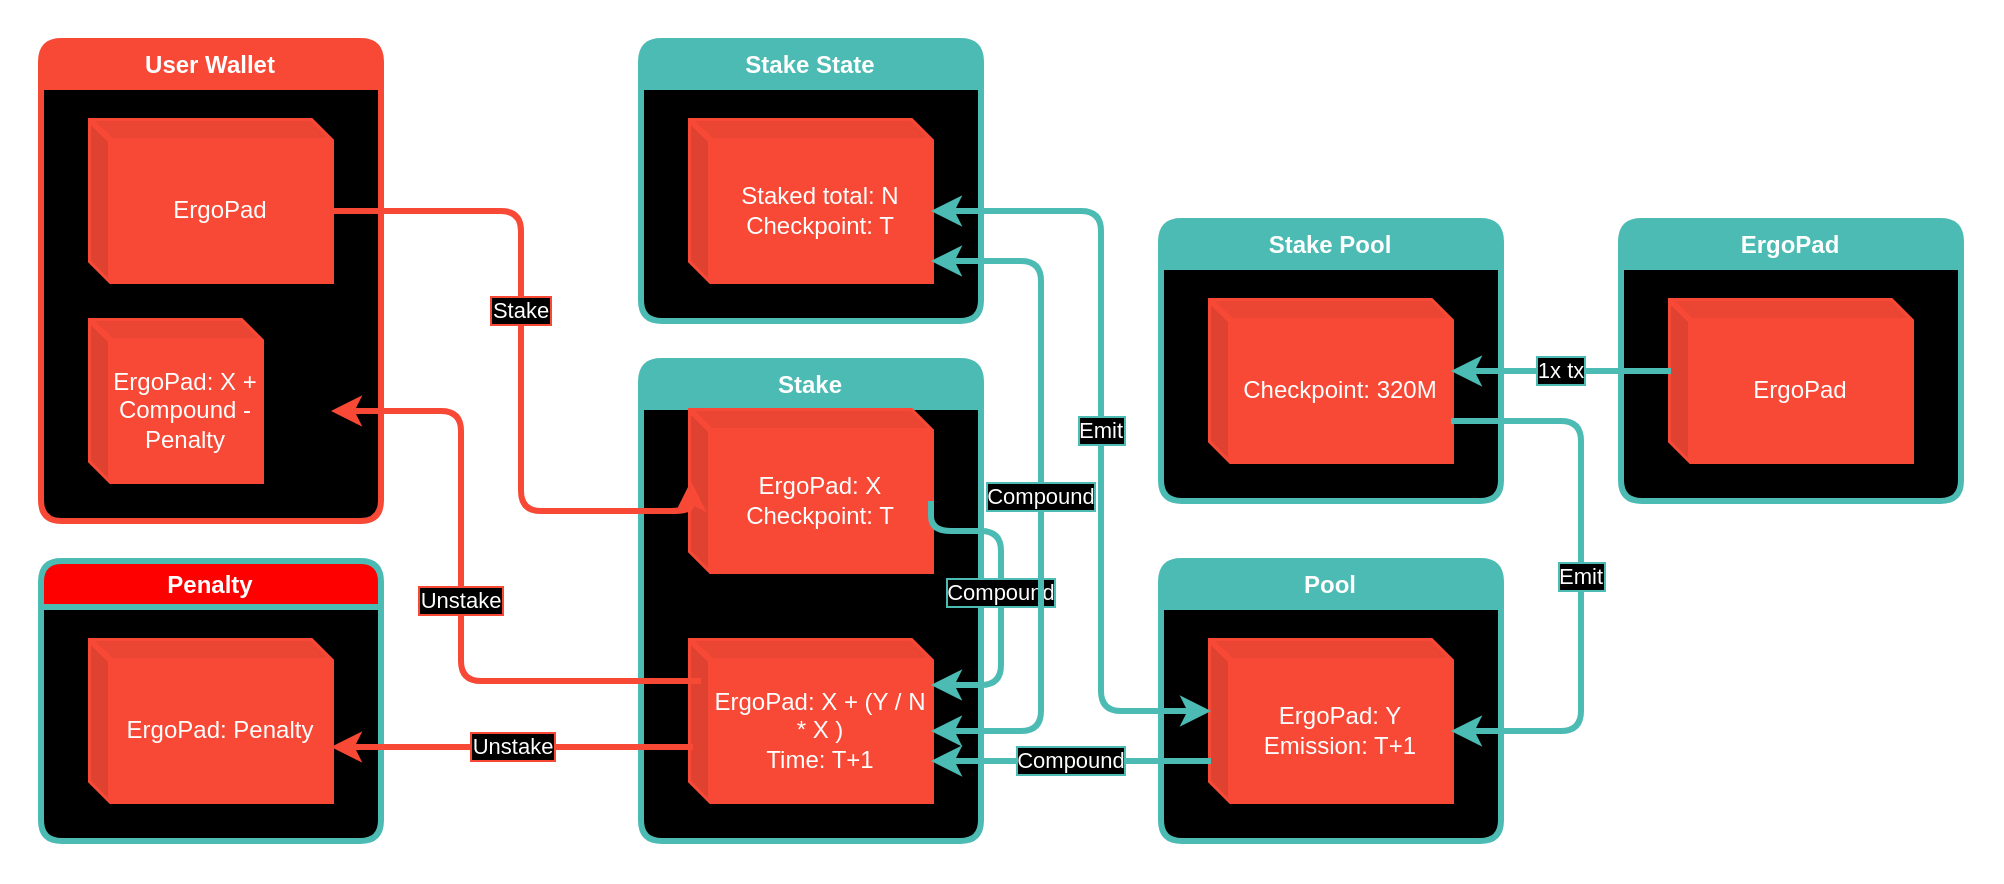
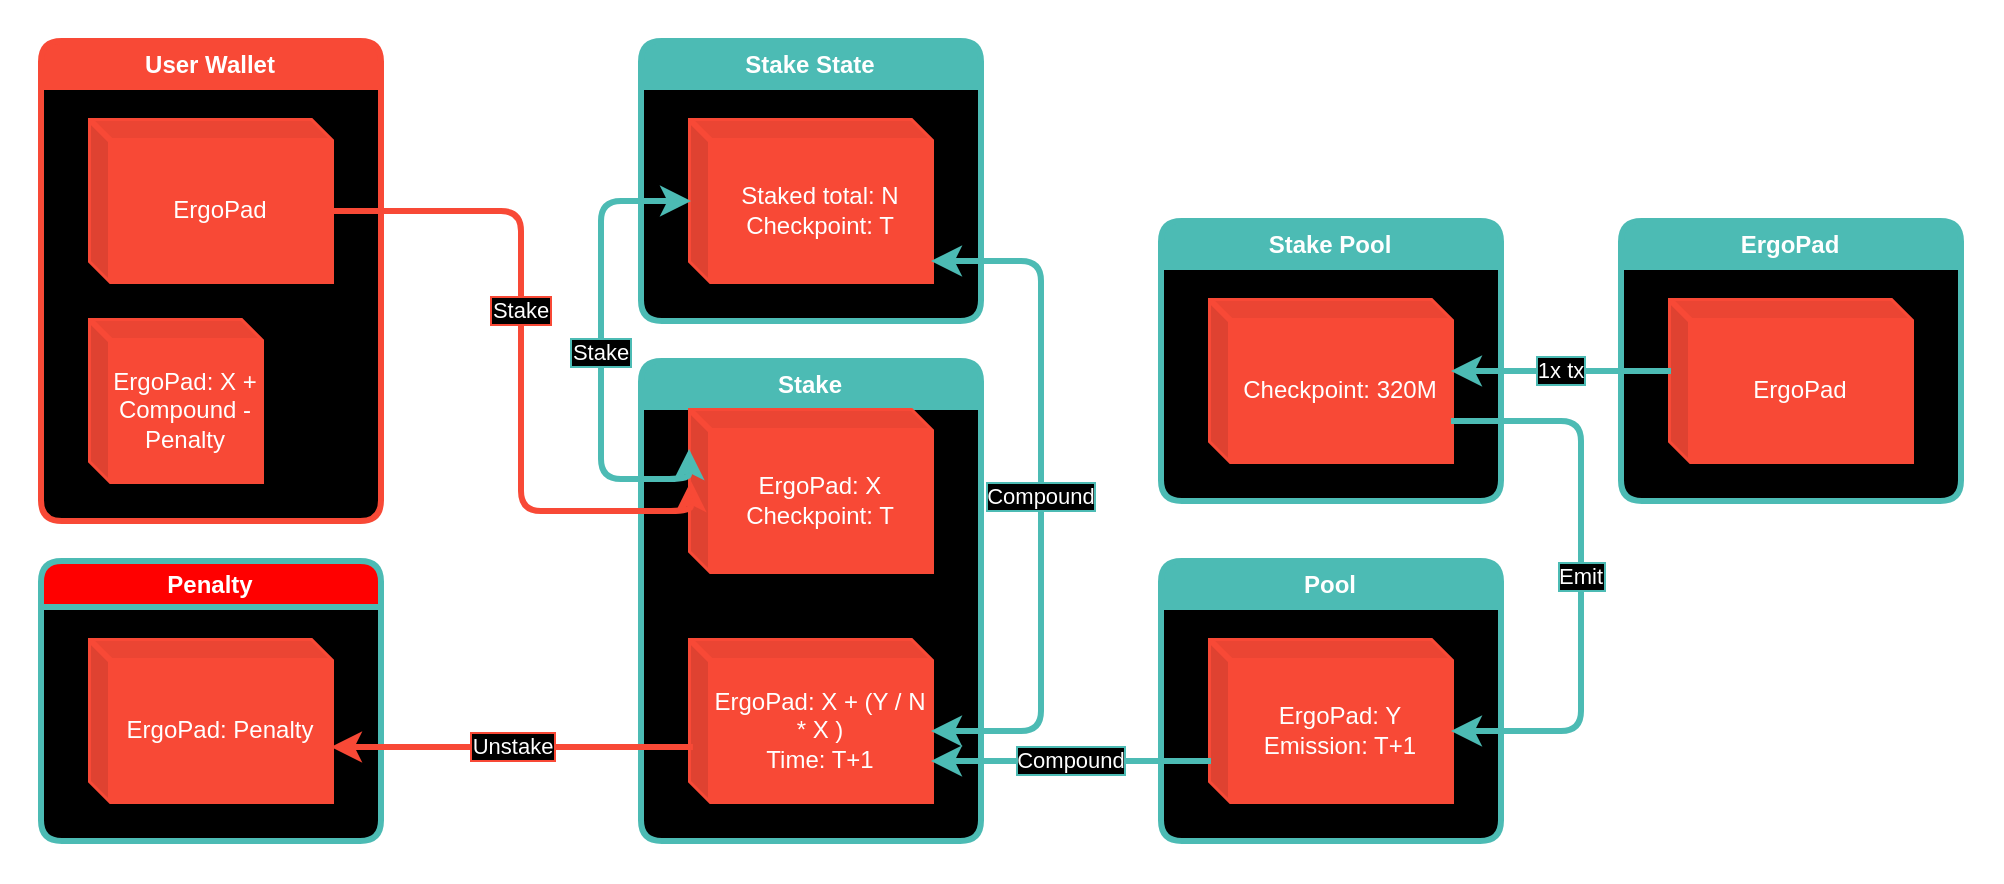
edge "Staked total: N Checkpoint: T" -- "ErgoPad: X Checkpoint: T": added, label "Stake"
edge "Staked total: N Checkpoint: T" -- "ErgoPad: Y Emission: T+1": removed, label "Emit"
edge "ErgoPad: X Checkpoint: T" -> "ErgoPad: X + (Y / N * X ) Time: T+1": removed, label "Compound"
edge "ErgoPad: X + (Y / N * X ) Time: T+1" -> "ErgoPad: X + Compound - Penalty": removed, label "Unstake"
